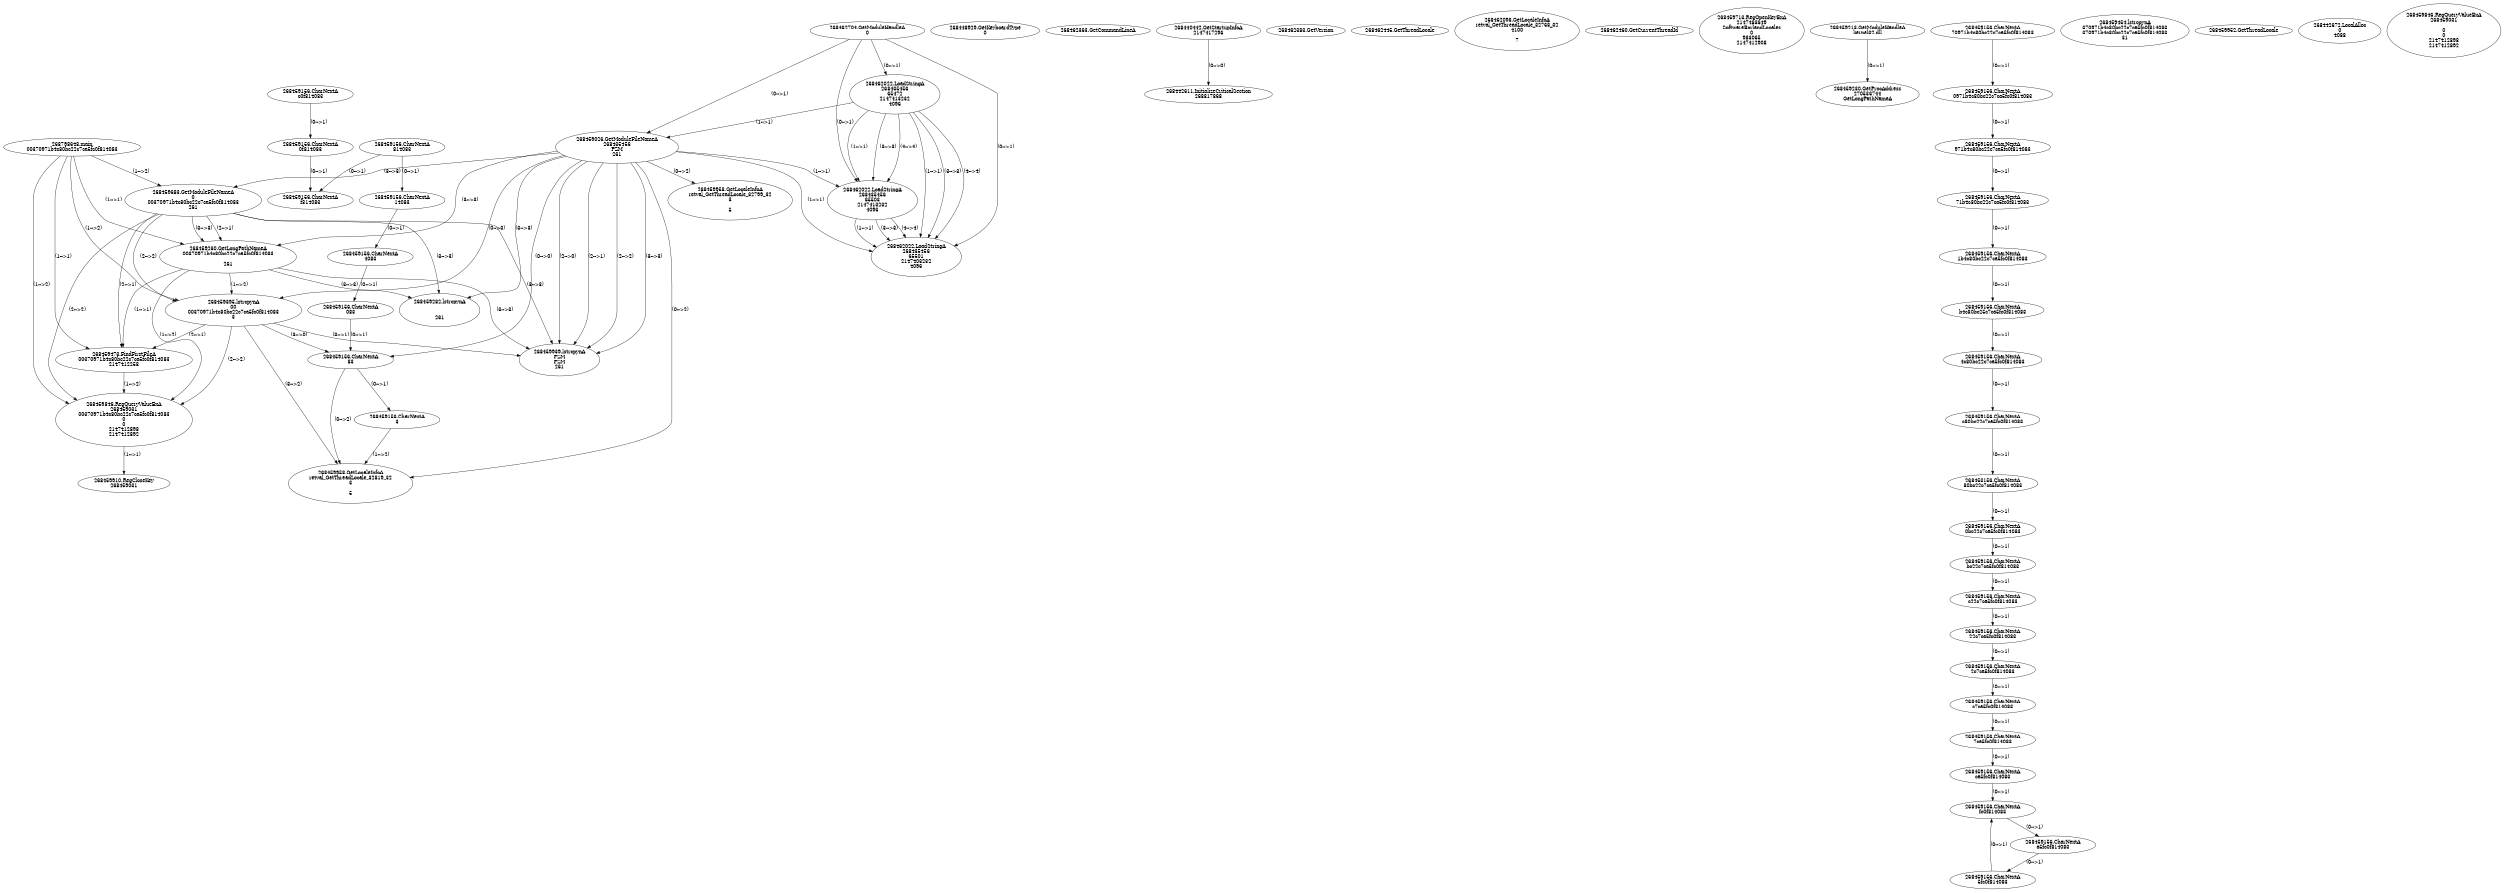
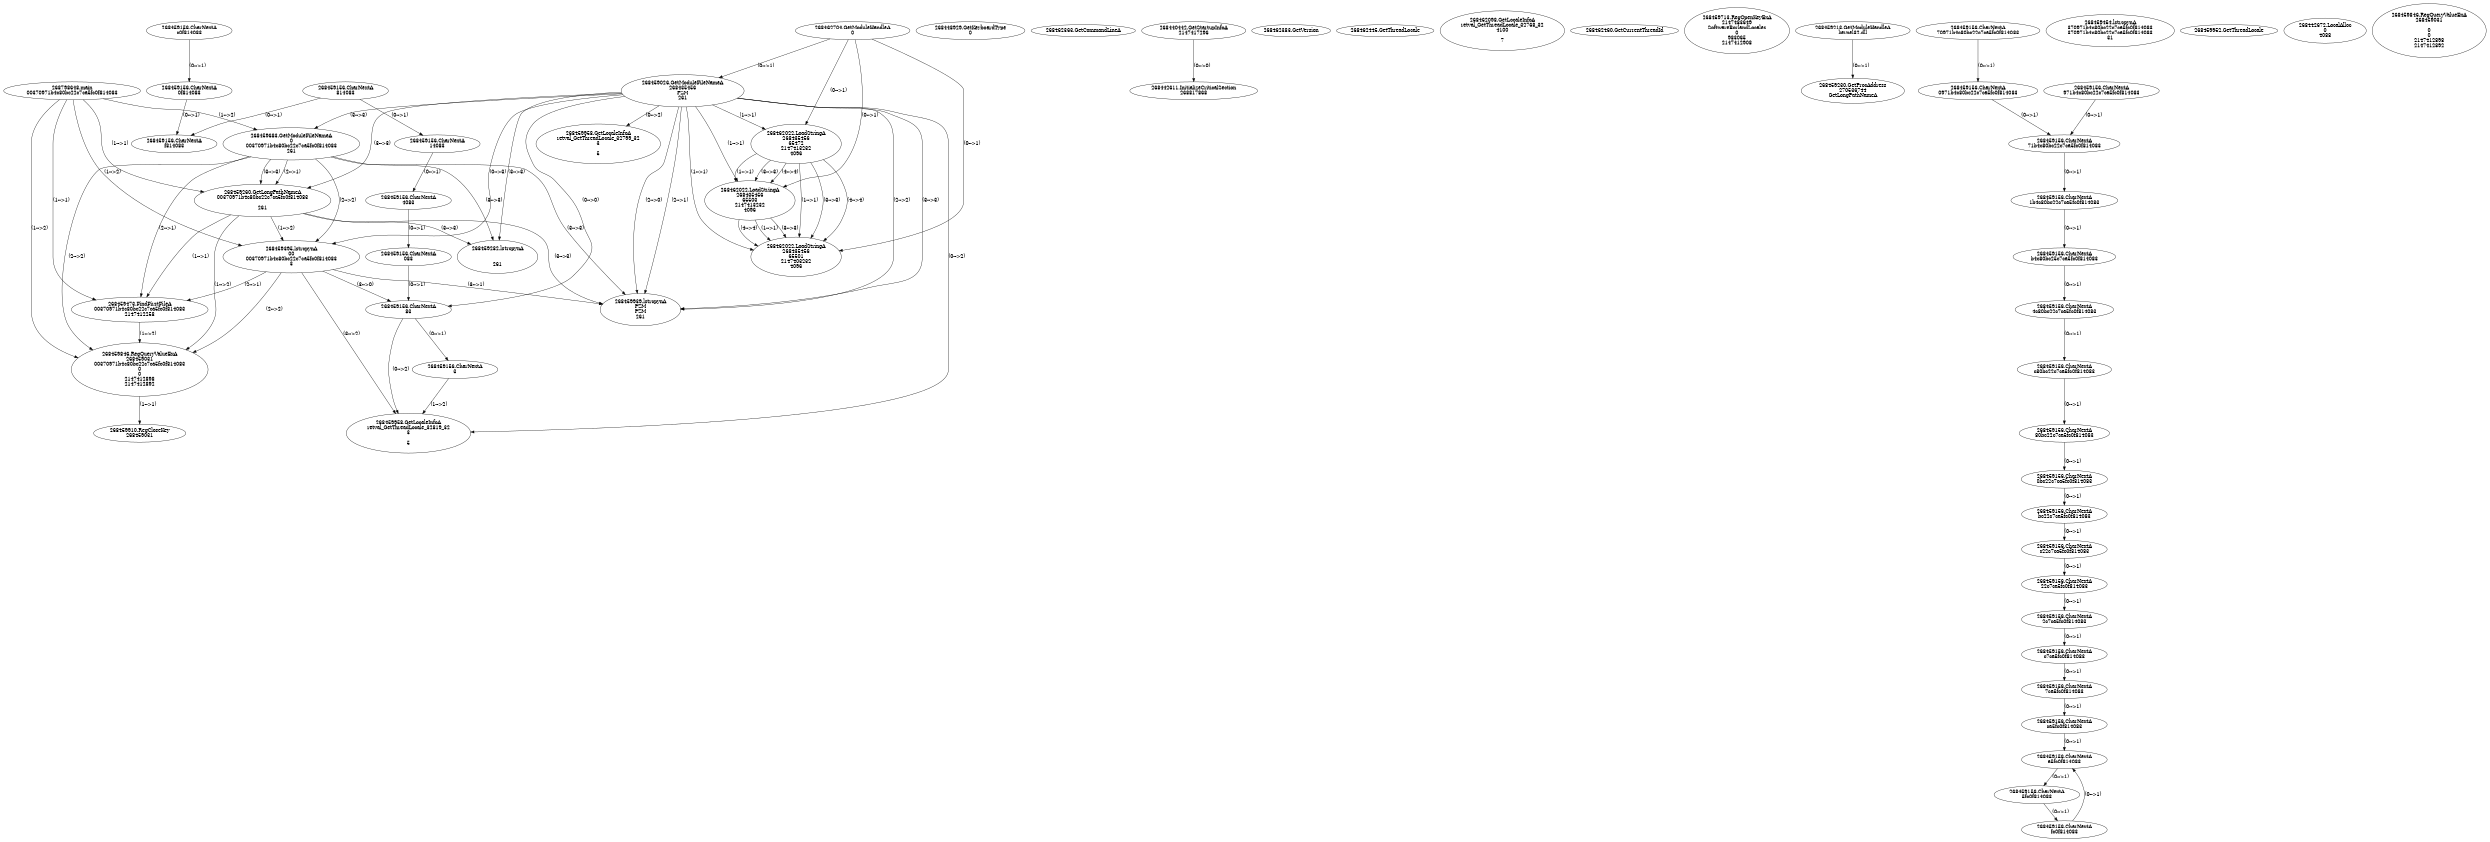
edge "268459156.CharNextA 0971b4c80bc22c7ca5fc0f814083" -> "268459156.CharNextA 971b4c80bc22c7ca5fc0f814083": now "268459156.CharNextA 0971b4c80bc22c7ca5fc0f814083" -> "268459156.CharNextA 71b4c80bc22c7ca5fc0f814083"
edge "268462022.LoadStringA 268435456 65472 2147413232 4096" -> "268459026.GetModuleFileNameA 268435456 PZM 261": reversed
node "268453156.CharNextA 80bc22c7ca5fc0f814083": label "268453156.CharNextA 80bc22c7ca5fc0f814083" -> "268459156.CharNextA 80bc22c7ca5fc0f814083"
edge "268459156.CharNextA ca5fc0f814083" -> "268459156.CharNextA fc0f814083": now "268459156.CharNextA ca5fc0f814083" -> "268459156.CharNextA a5fc0f814083"
